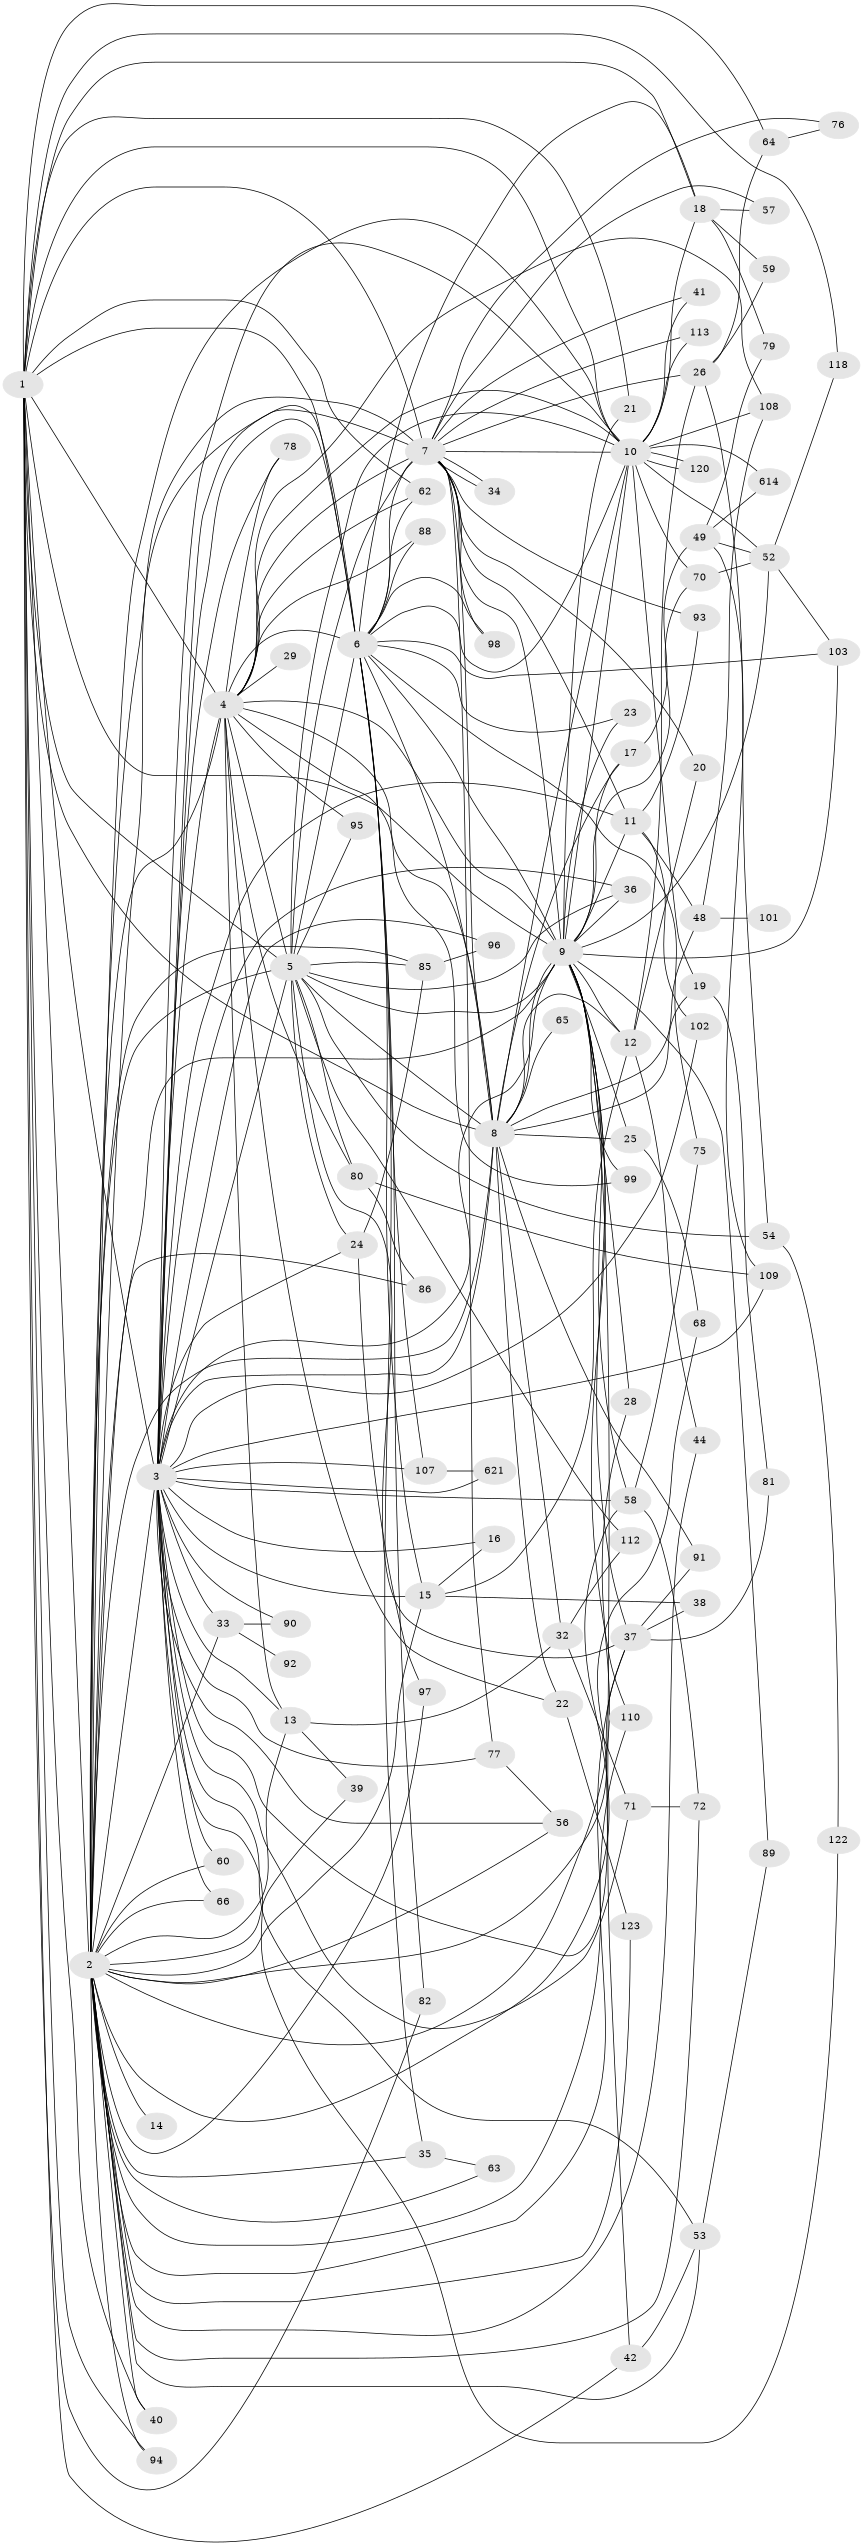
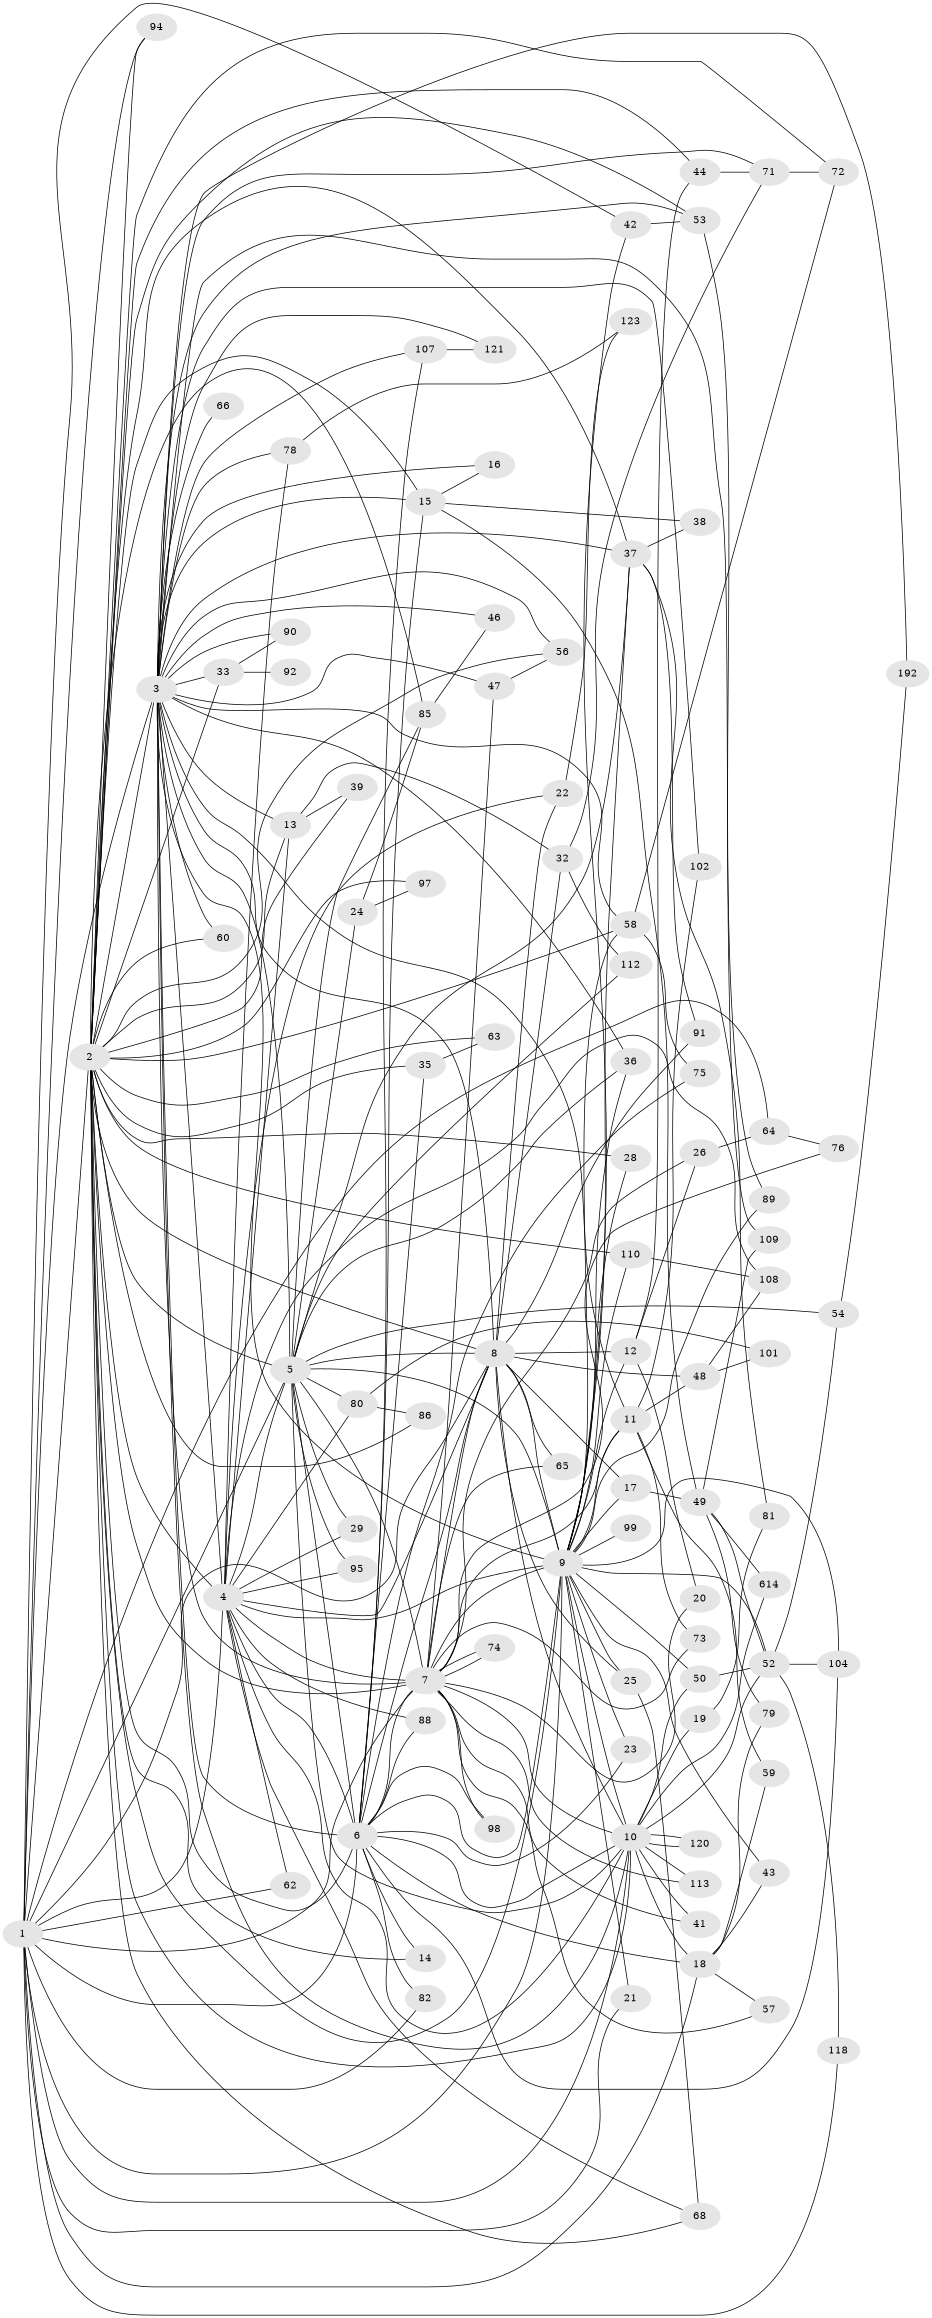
edge "44" -- "71": added
edge "59" -- "26": now "59" -- "11"
edge "108" -- "10": now "108" -- "110"
node "34": label "34" -> "74"
edge "62" -- "6": now "14" -- "6"
node "70": label "70" -> "50"
node "93": label "93" -> "73"
node "103": label "103" -> "104"
edge "26" -- "54": now "52" -- "54"
edge "4" -- "99": now "4" -- "68"
node "96": label "96" -> "46"
edge "19" -- "8": removed
edge "80" -- "109": now "80" -- "101"
edge "24" -- "3": removed
edge "12" -- "15": now "49" -- "15"
edge "5" -- "29": added
node "621": label "621" -> "121"
edge "65" -- "7": added
node "77": label "77" -> "47"
node "122": label "122" -> "192"
node "43": added
edge "66" -- "2": removed
edge "123" -- "2": now "123" -- "78"
node "40": removed
